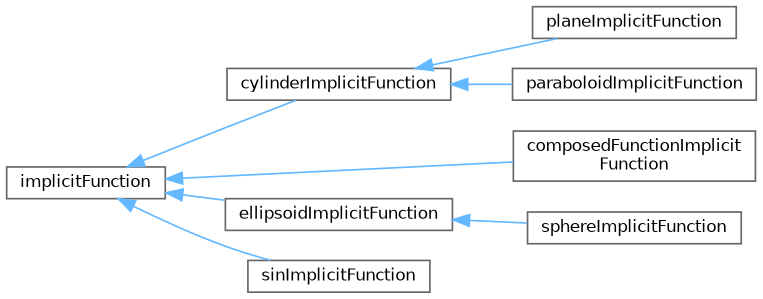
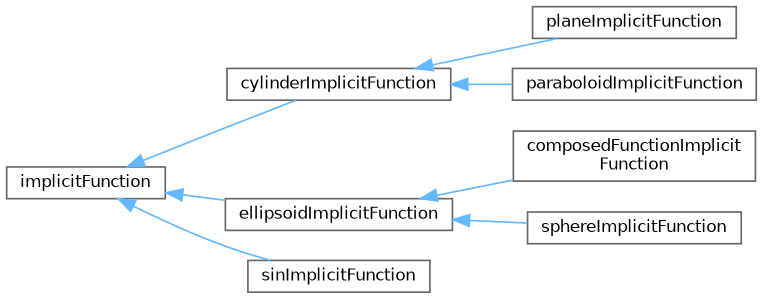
edge "composedFunctionImplicit Function" -> "implicitFunction": now "composedFunctionImplicit Function" -> "ellipsoidImplicitFunction"
